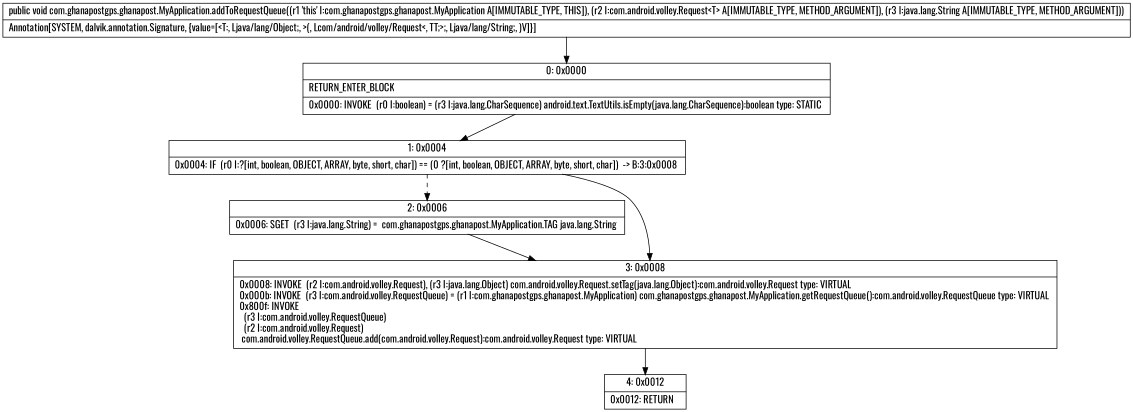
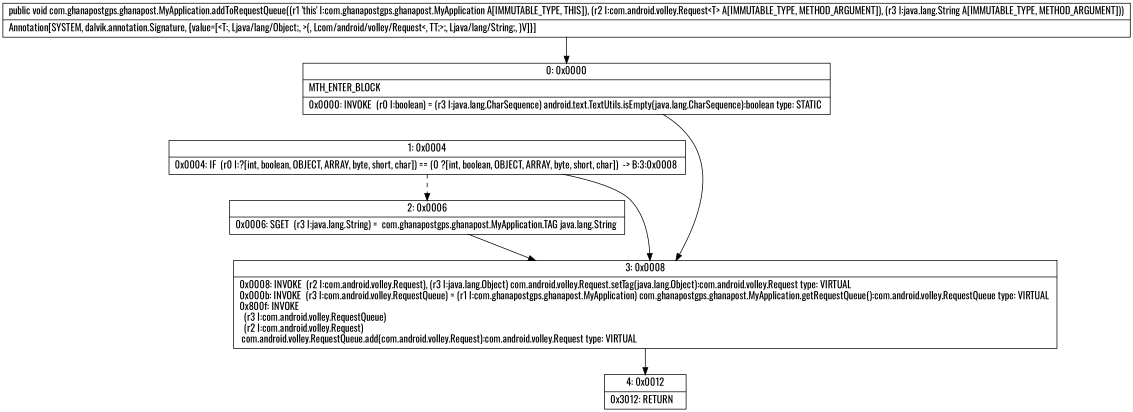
node "0: 0x0000": text "RETURN_ENTER_BLOCK" -> "MTH_ENTER_BLOCK"
edge "0: 0x0000" -> "1: 0x0004": now "0: 0x0000" -> "3: 0x0008"
node "4: 0x0012": text "0x0012: RETURN" -> "0x3012: RETURN"
